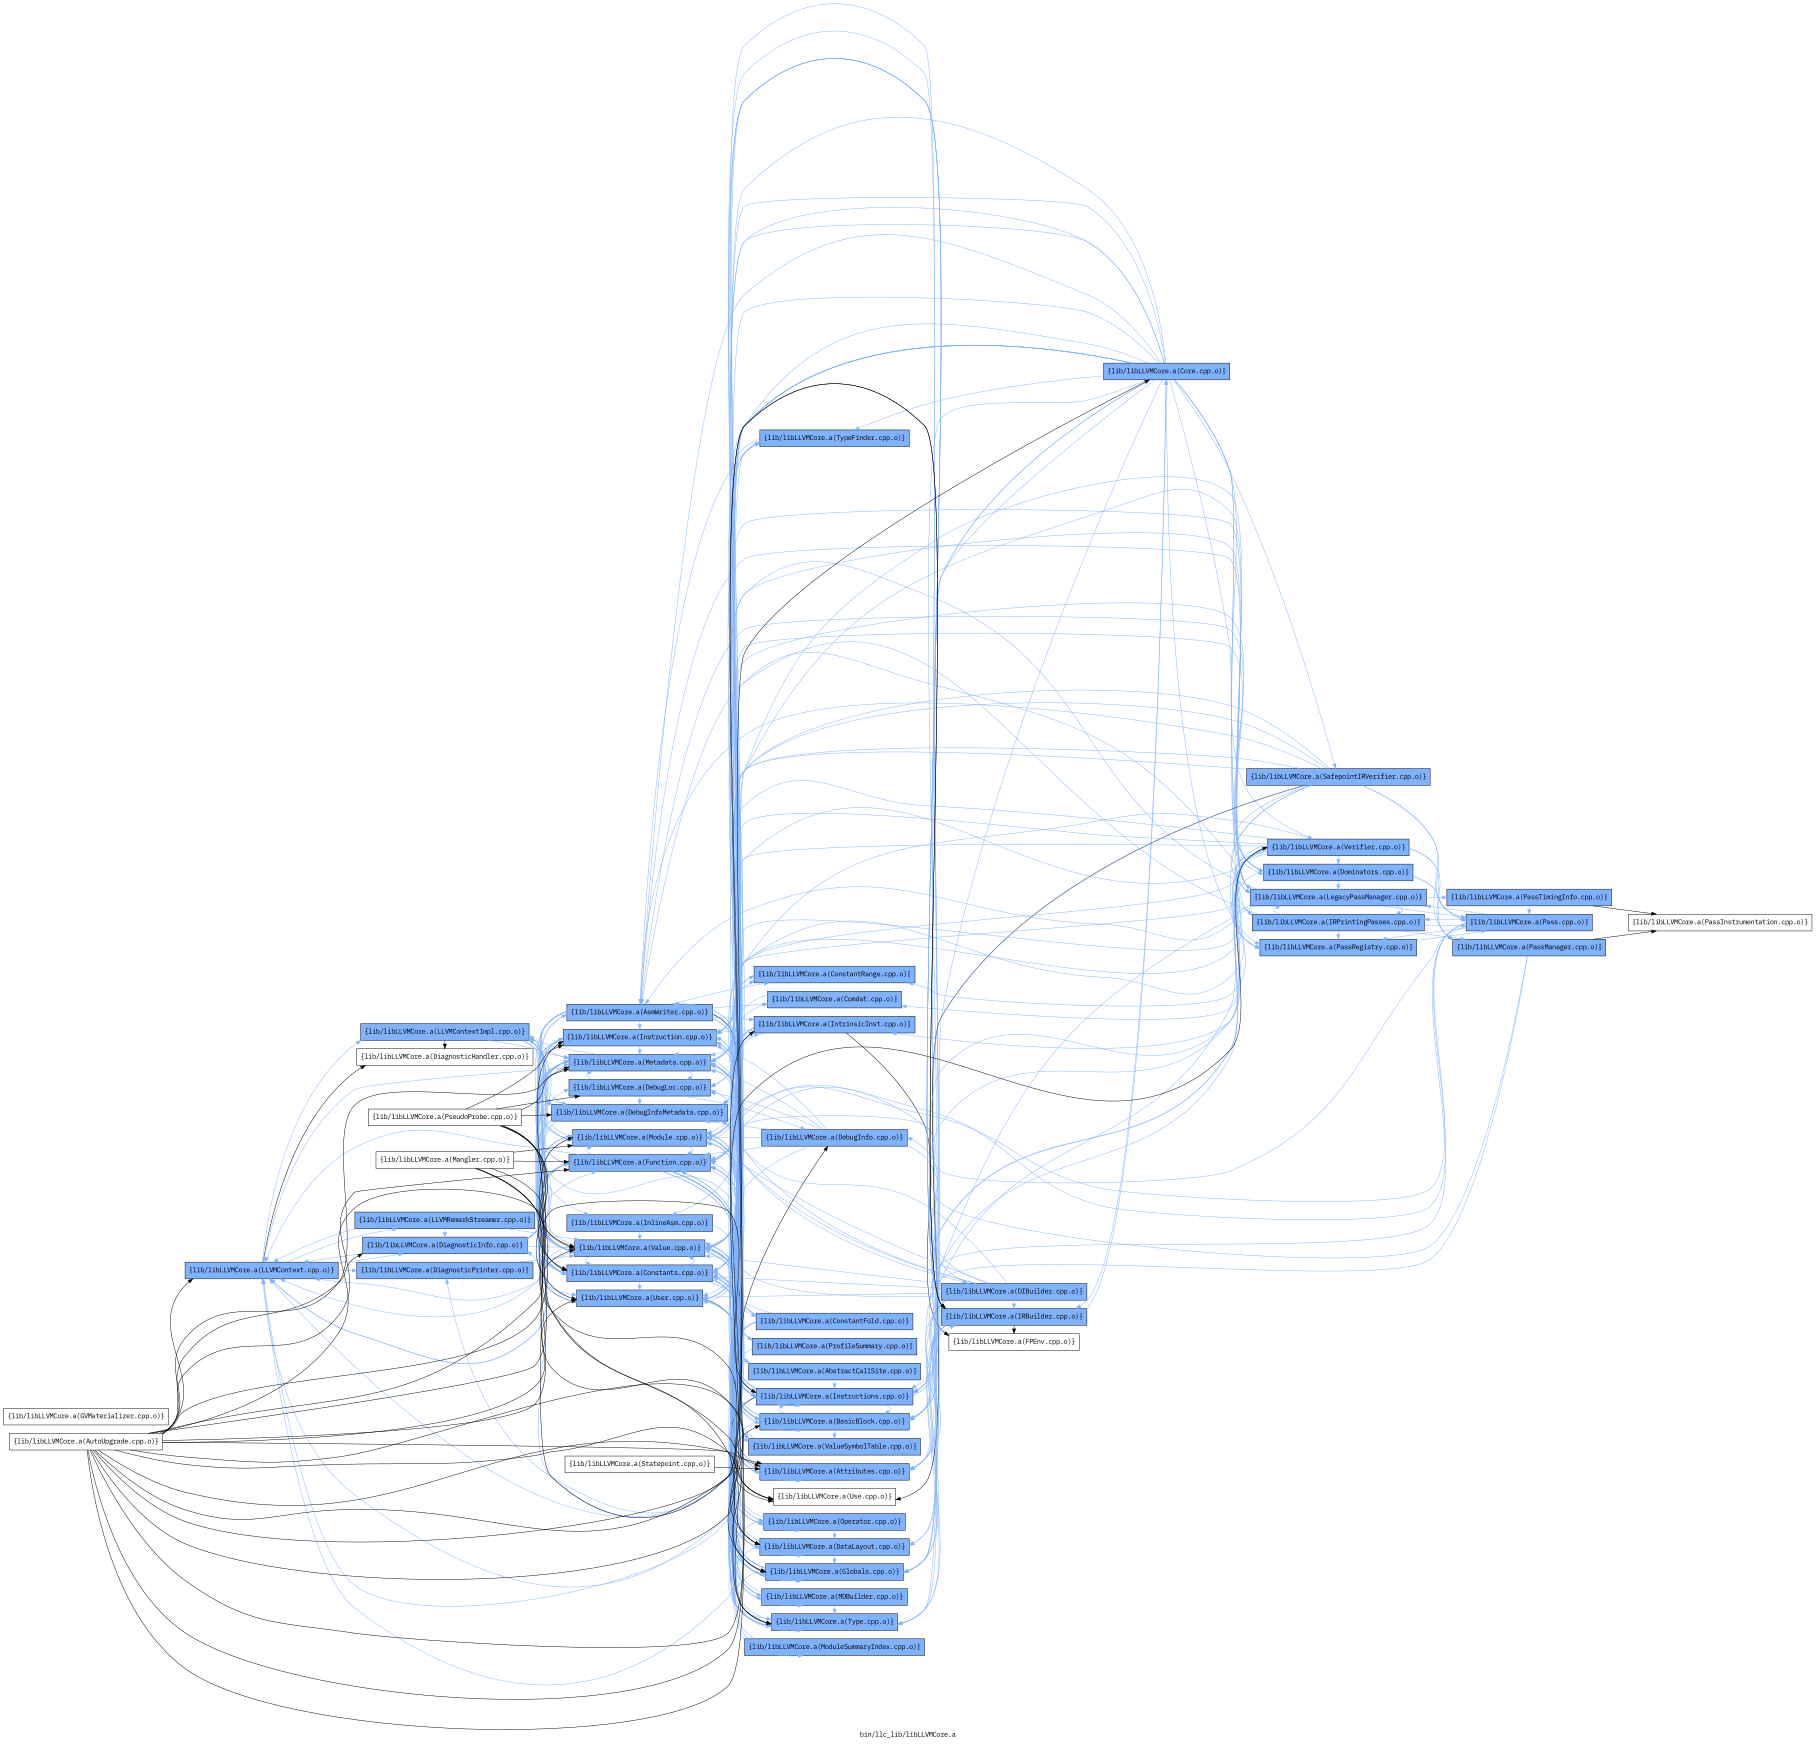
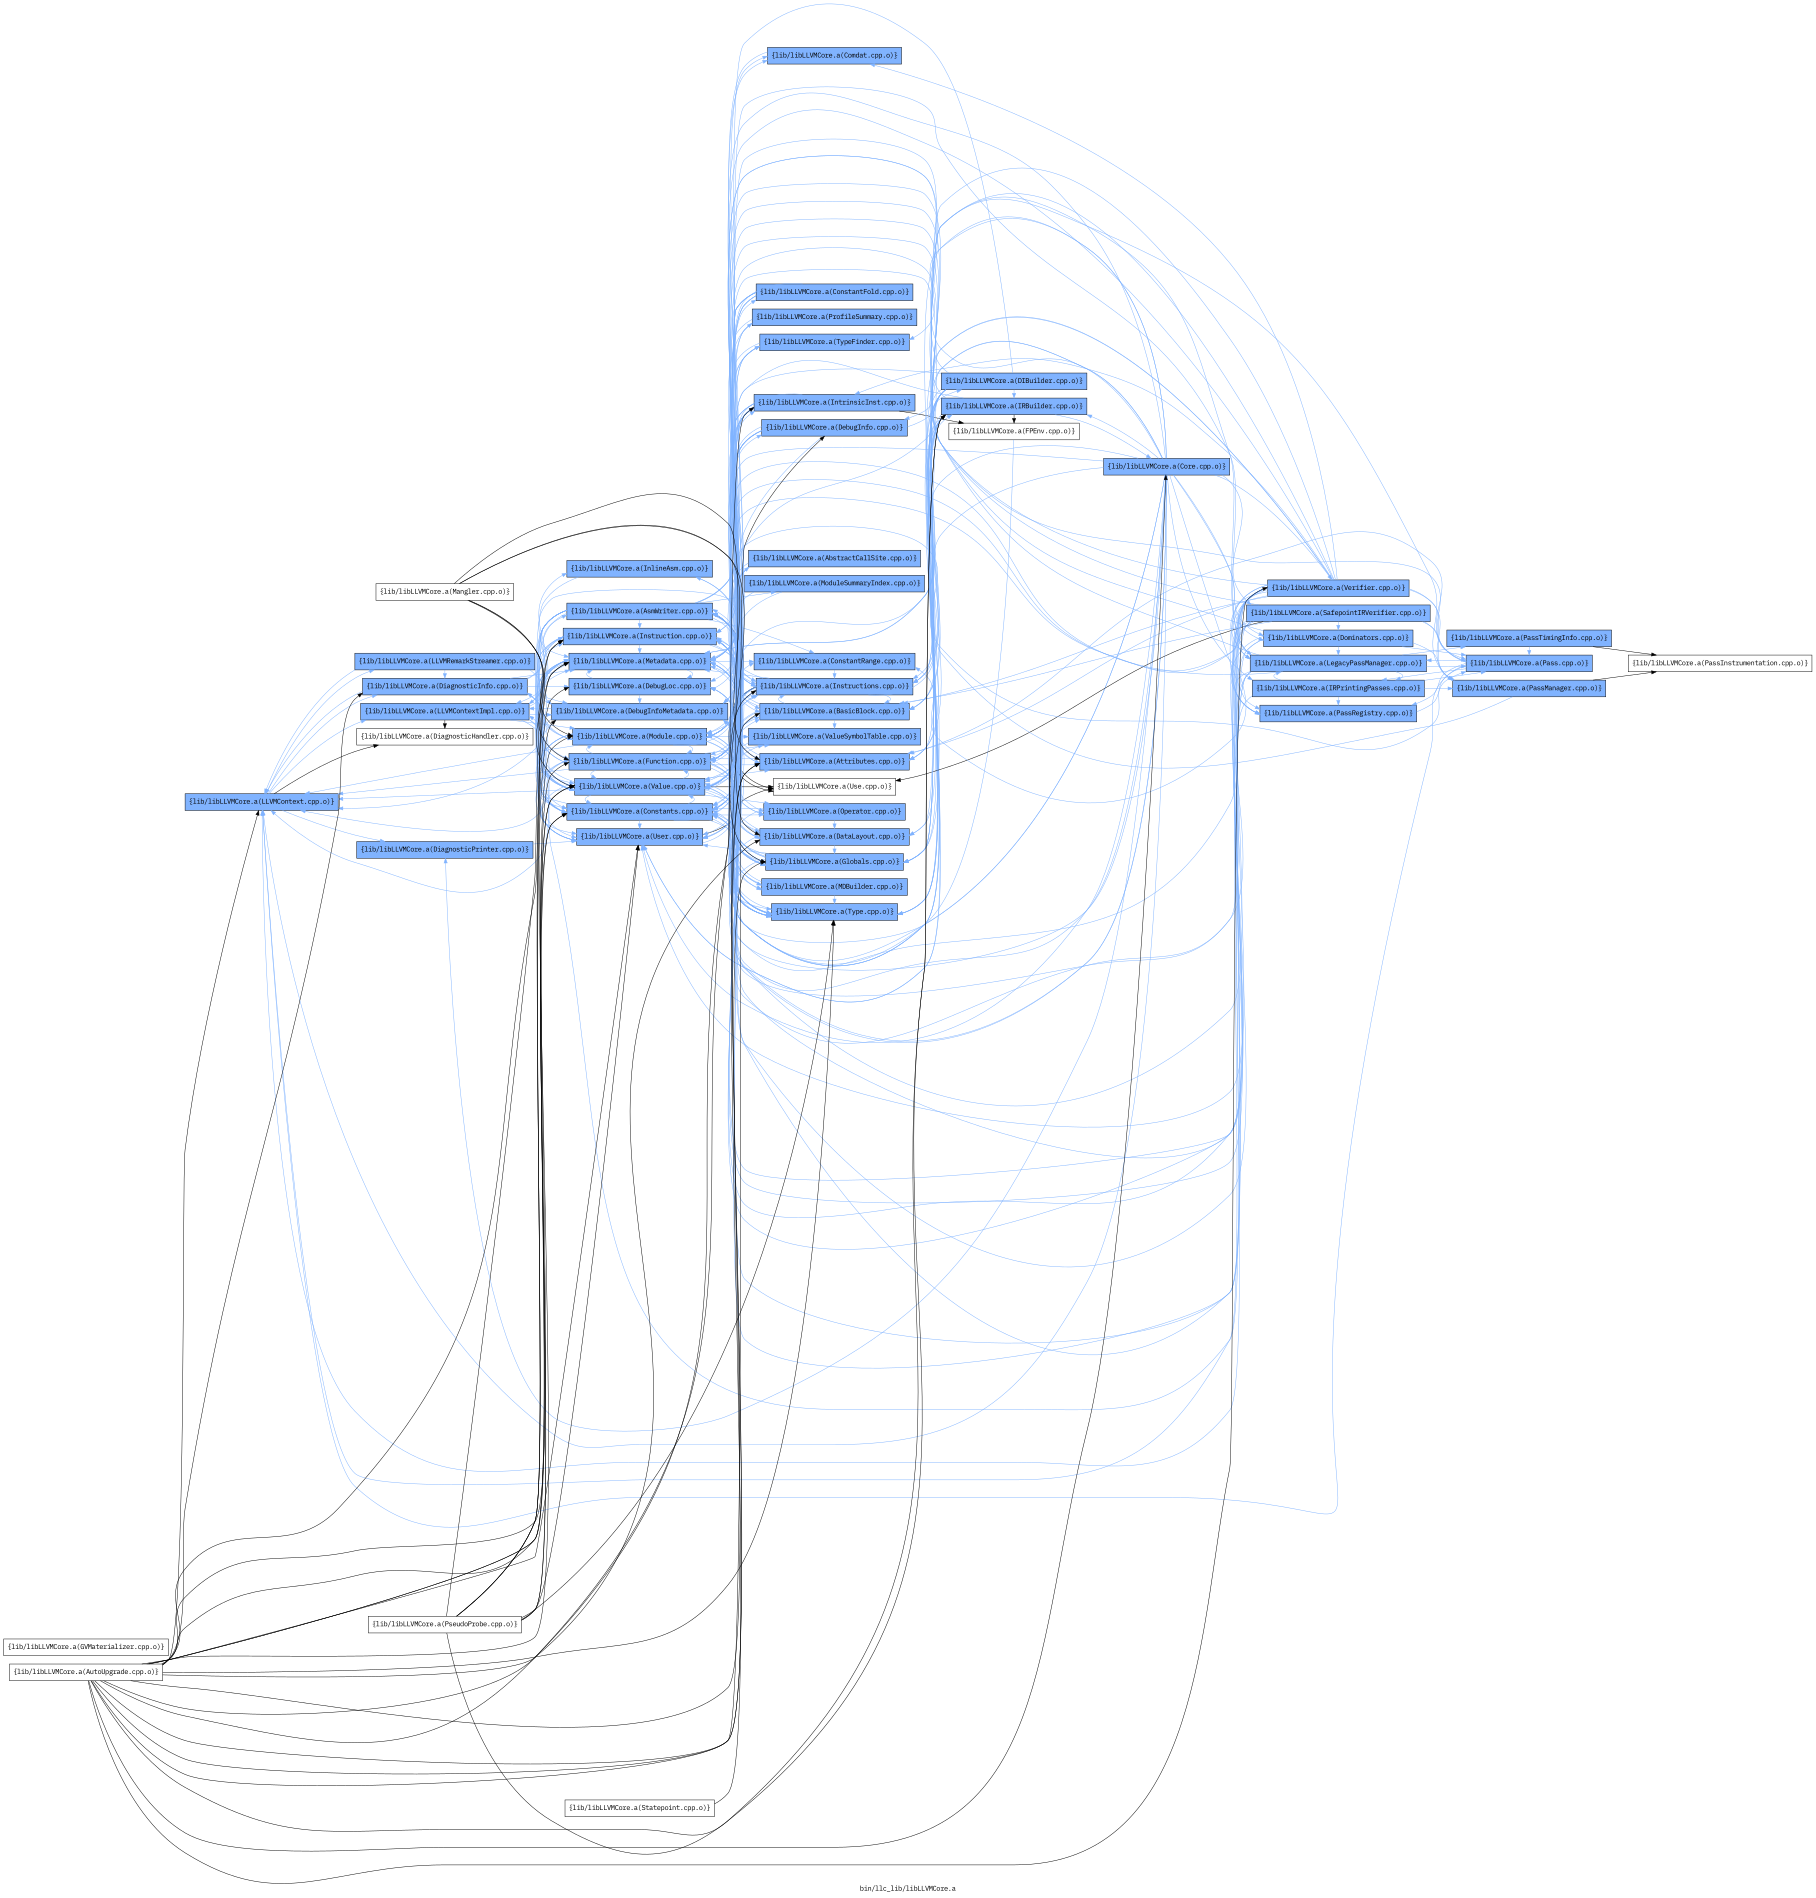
edge "{lib/libLLVMCore.a(IRPrintingPasses.cpp.o)}" -> "{lib/libLLVMCore.a(Value.cpp.o)}": removed
edge "{lib/libLLVMCore.a(DIBuilder.cpp.o)}" -> "{lib/libLLVMCore.a(DebugLoc.cpp.o)}": now "{lib/libLLVMCore.a(FPEnv.cpp.o)}" -> "{lib/libLLVMCore.a(DebugLoc.cpp.o)}"
edge "{lib/libLLVMCore.a(DiagnosticPrinter.cpp.o)}" -> "{lib/libLLVMCore.a(Value.cpp.o)}": now "{lib/libLLVMCore.a(DiagnosticPrinter.cpp.o)}" -> "{lib/libLLVMCore.a(User.cpp.o)}"
edge "{lib/libLLVMCore.a(ModuleSummaryIndex.cpp.o)}" -> "{lib/libLLVMCore.a(AsmWriter.cpp.o)}": now "{lib/libLLVMCore.a(ModuleSummaryIndex.cpp.o)}" -> "{lib/libLLVMCore.a(Metadata.cpp.o)}"
